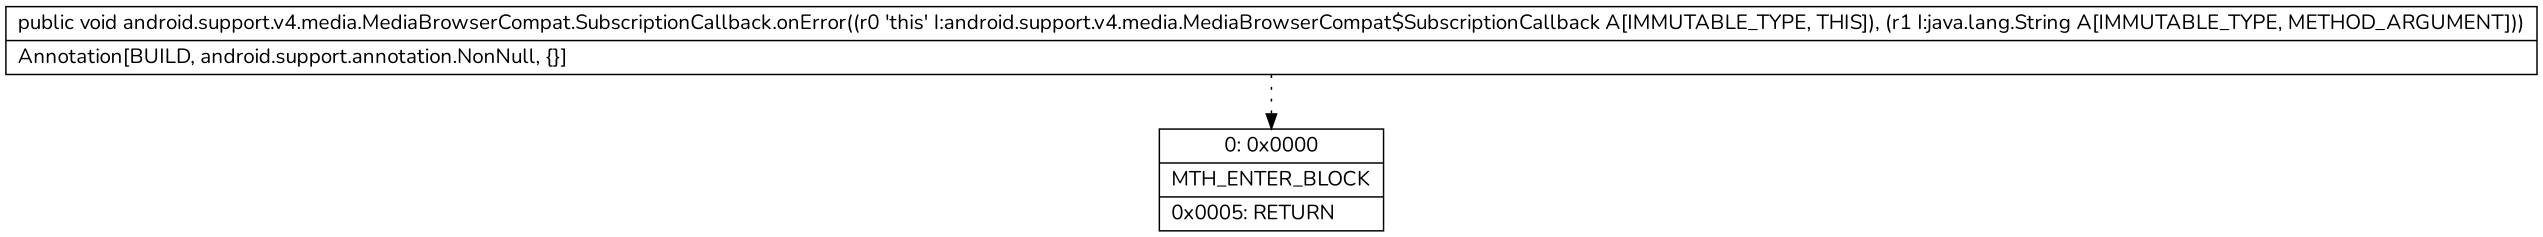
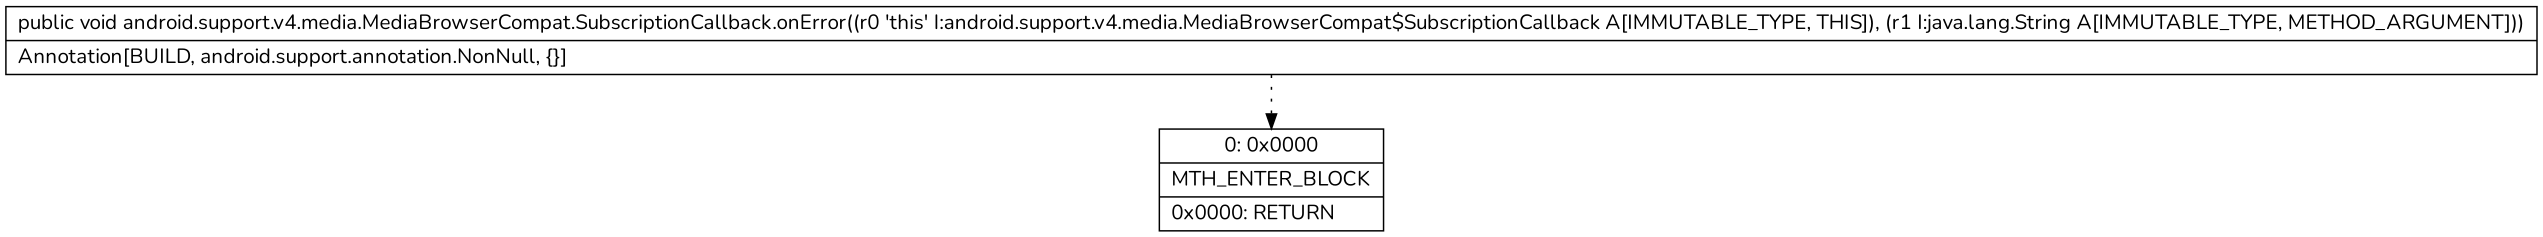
node "0: 0x0000": text "0x0005: RETURN" -> "0x0000: RETURN"
